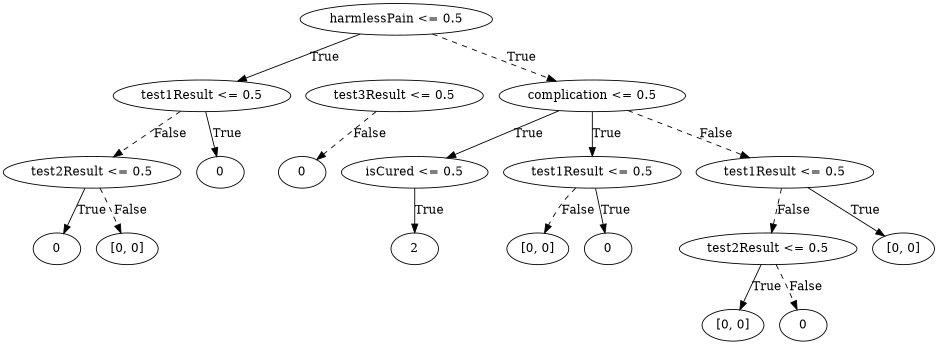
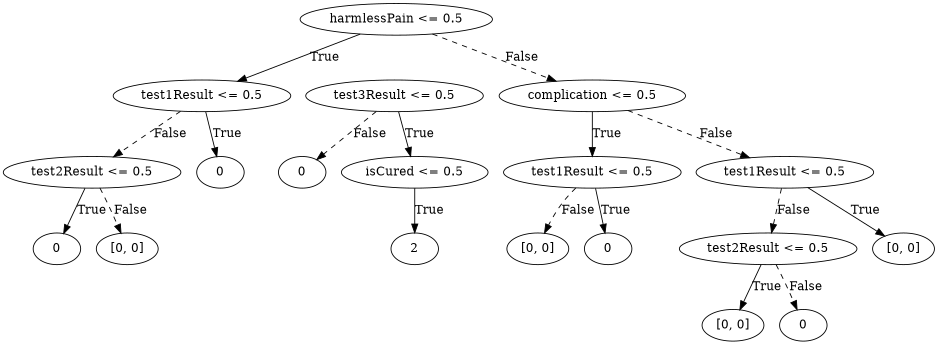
edge "harmlessPain <= 0.5" -> "complication <= 0.5": label "True" -> "False"
edge "complication <= 0.5" -> "isCured <= 0.5": now "test3Result <= 0.5" -> "isCured <= 0.5"
